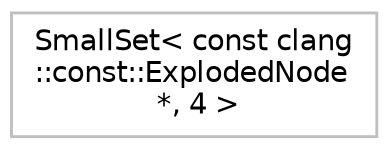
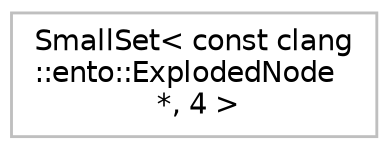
node "SmallSet< const clang ::const::ExplodedNode *, 4 >": label "SmallSet< const clang ::const::ExplodedNode *, 4 >" -> "SmallSet< const clang ::ento::ExplodedNode *, 4 >"
